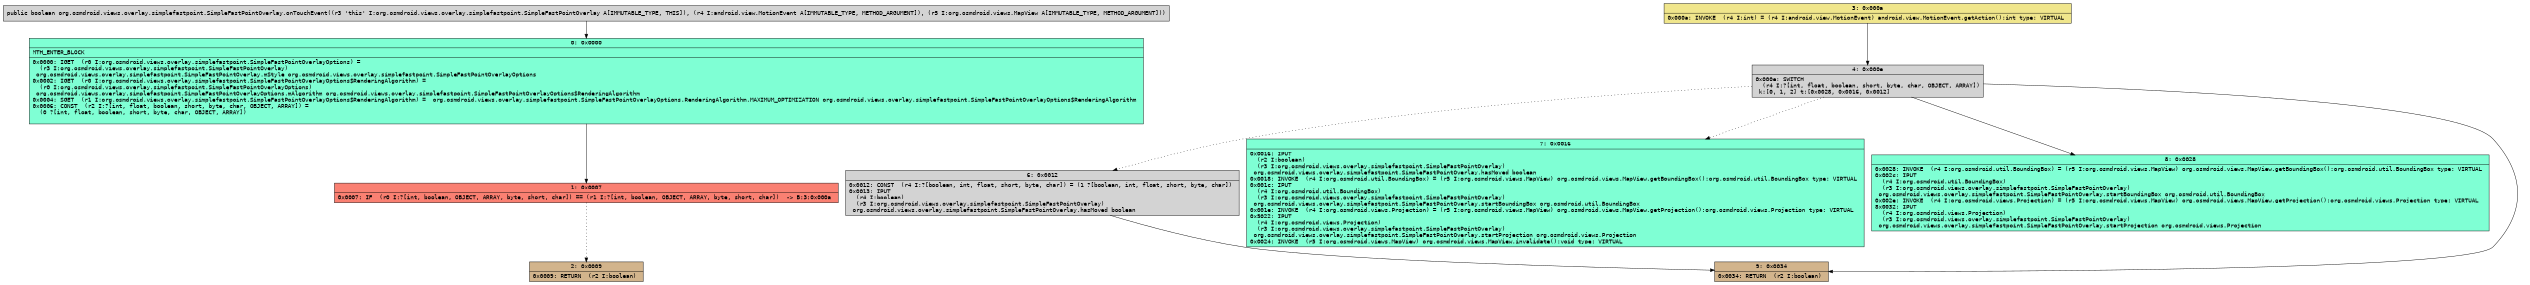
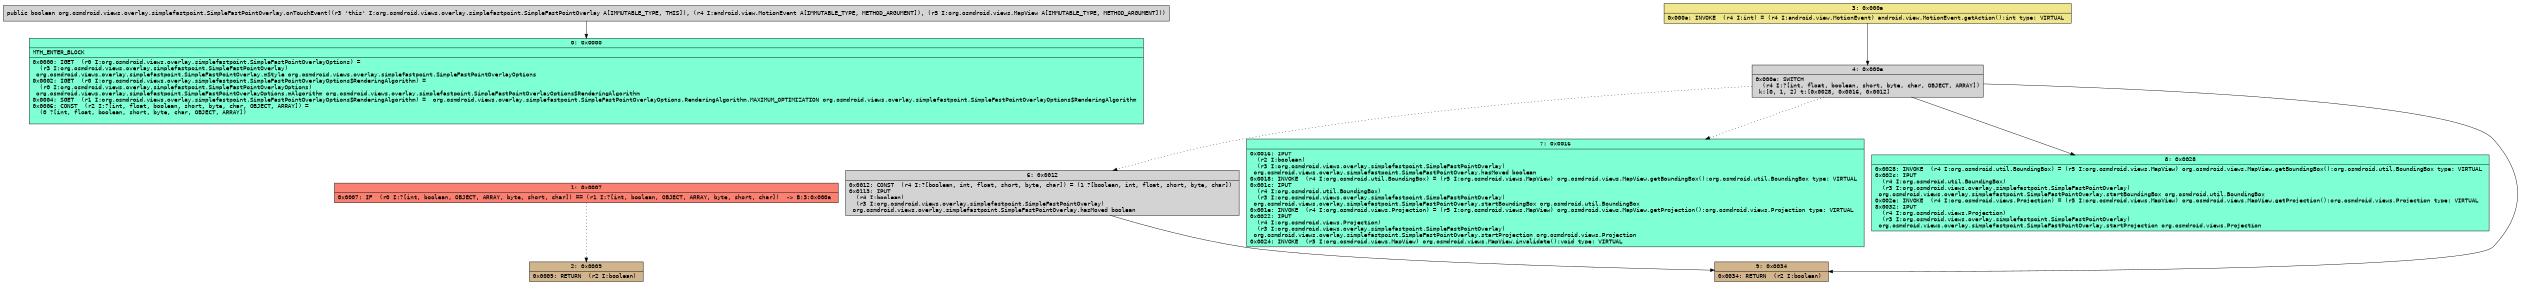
edge "0: 0x0000" -> "1: 0x0007": removed
node "6: 0x0012": text "0x0013: IPUT" -> "0x0113: IPUT"
node "7: 0x0016": text "0x5022: IPUT" -> "0x0022: IPUT"
